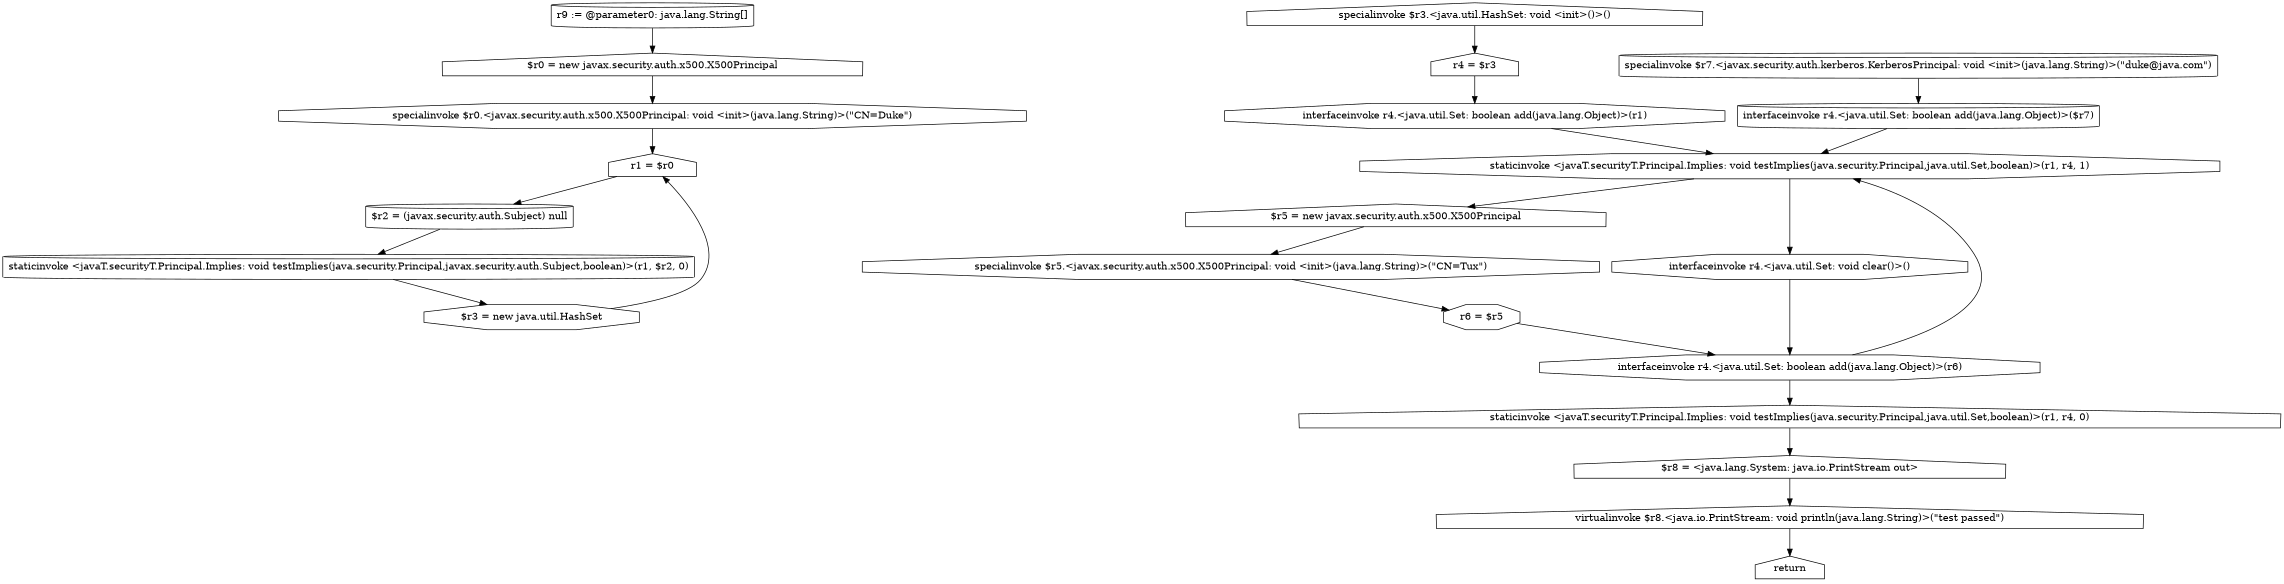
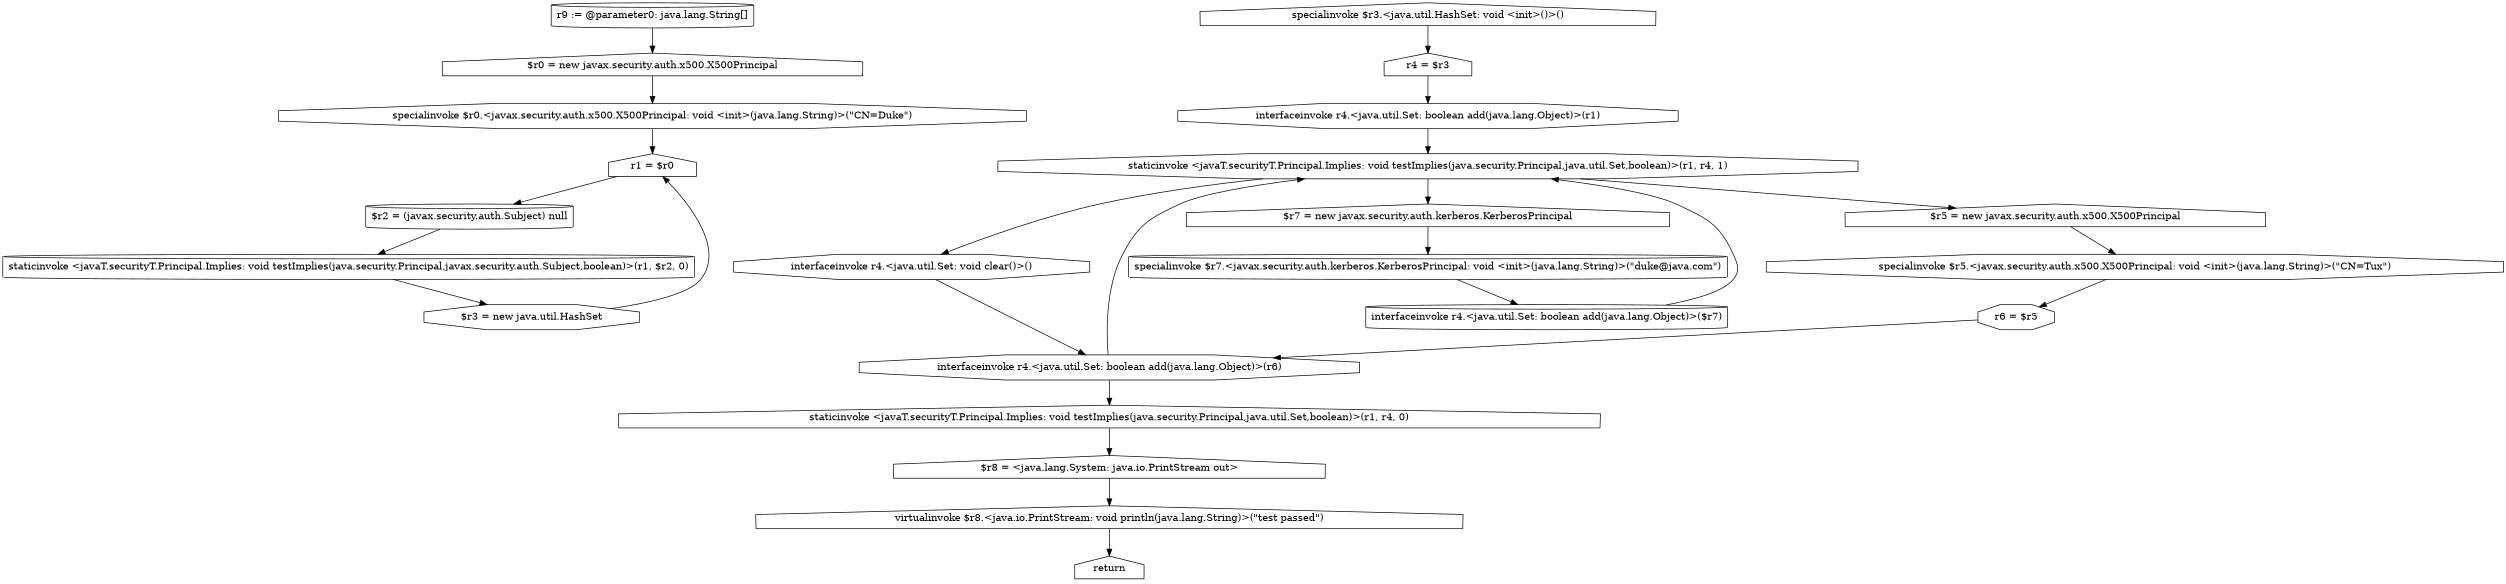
node "$r7 = new javax.security.auth.kerberos.KerberosPrincipal": added
